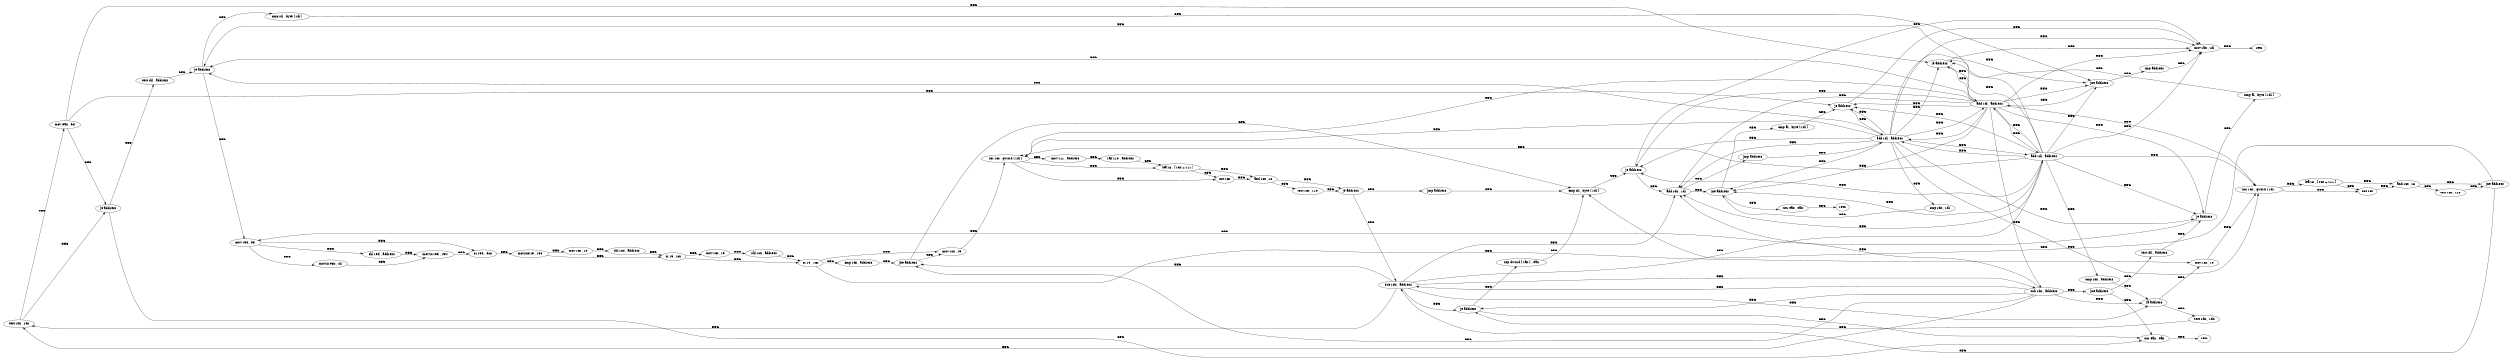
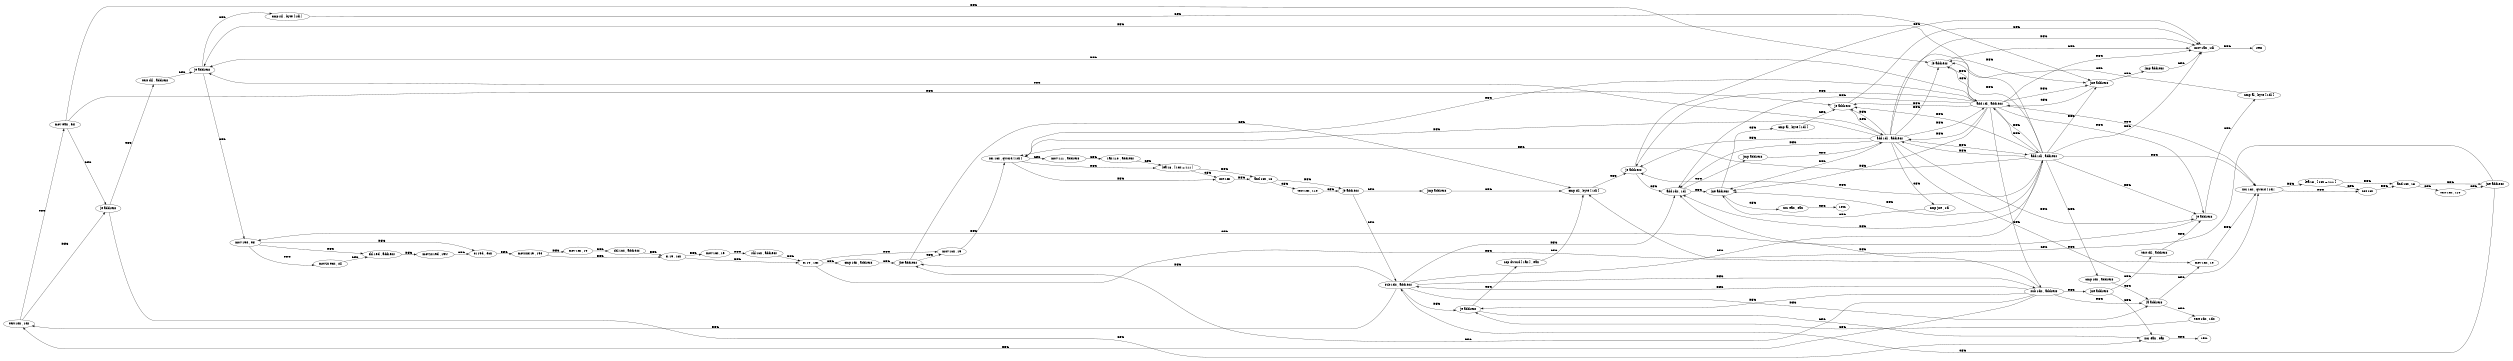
node "cmp rdx , rdi": label "cmp rdx , rdi" -> "cmp jne , rdi"
edge "movzx ecx , sil" -> "movzx r9d , r9w": now "movzx ecx , sil" -> "shl r9d , address"
